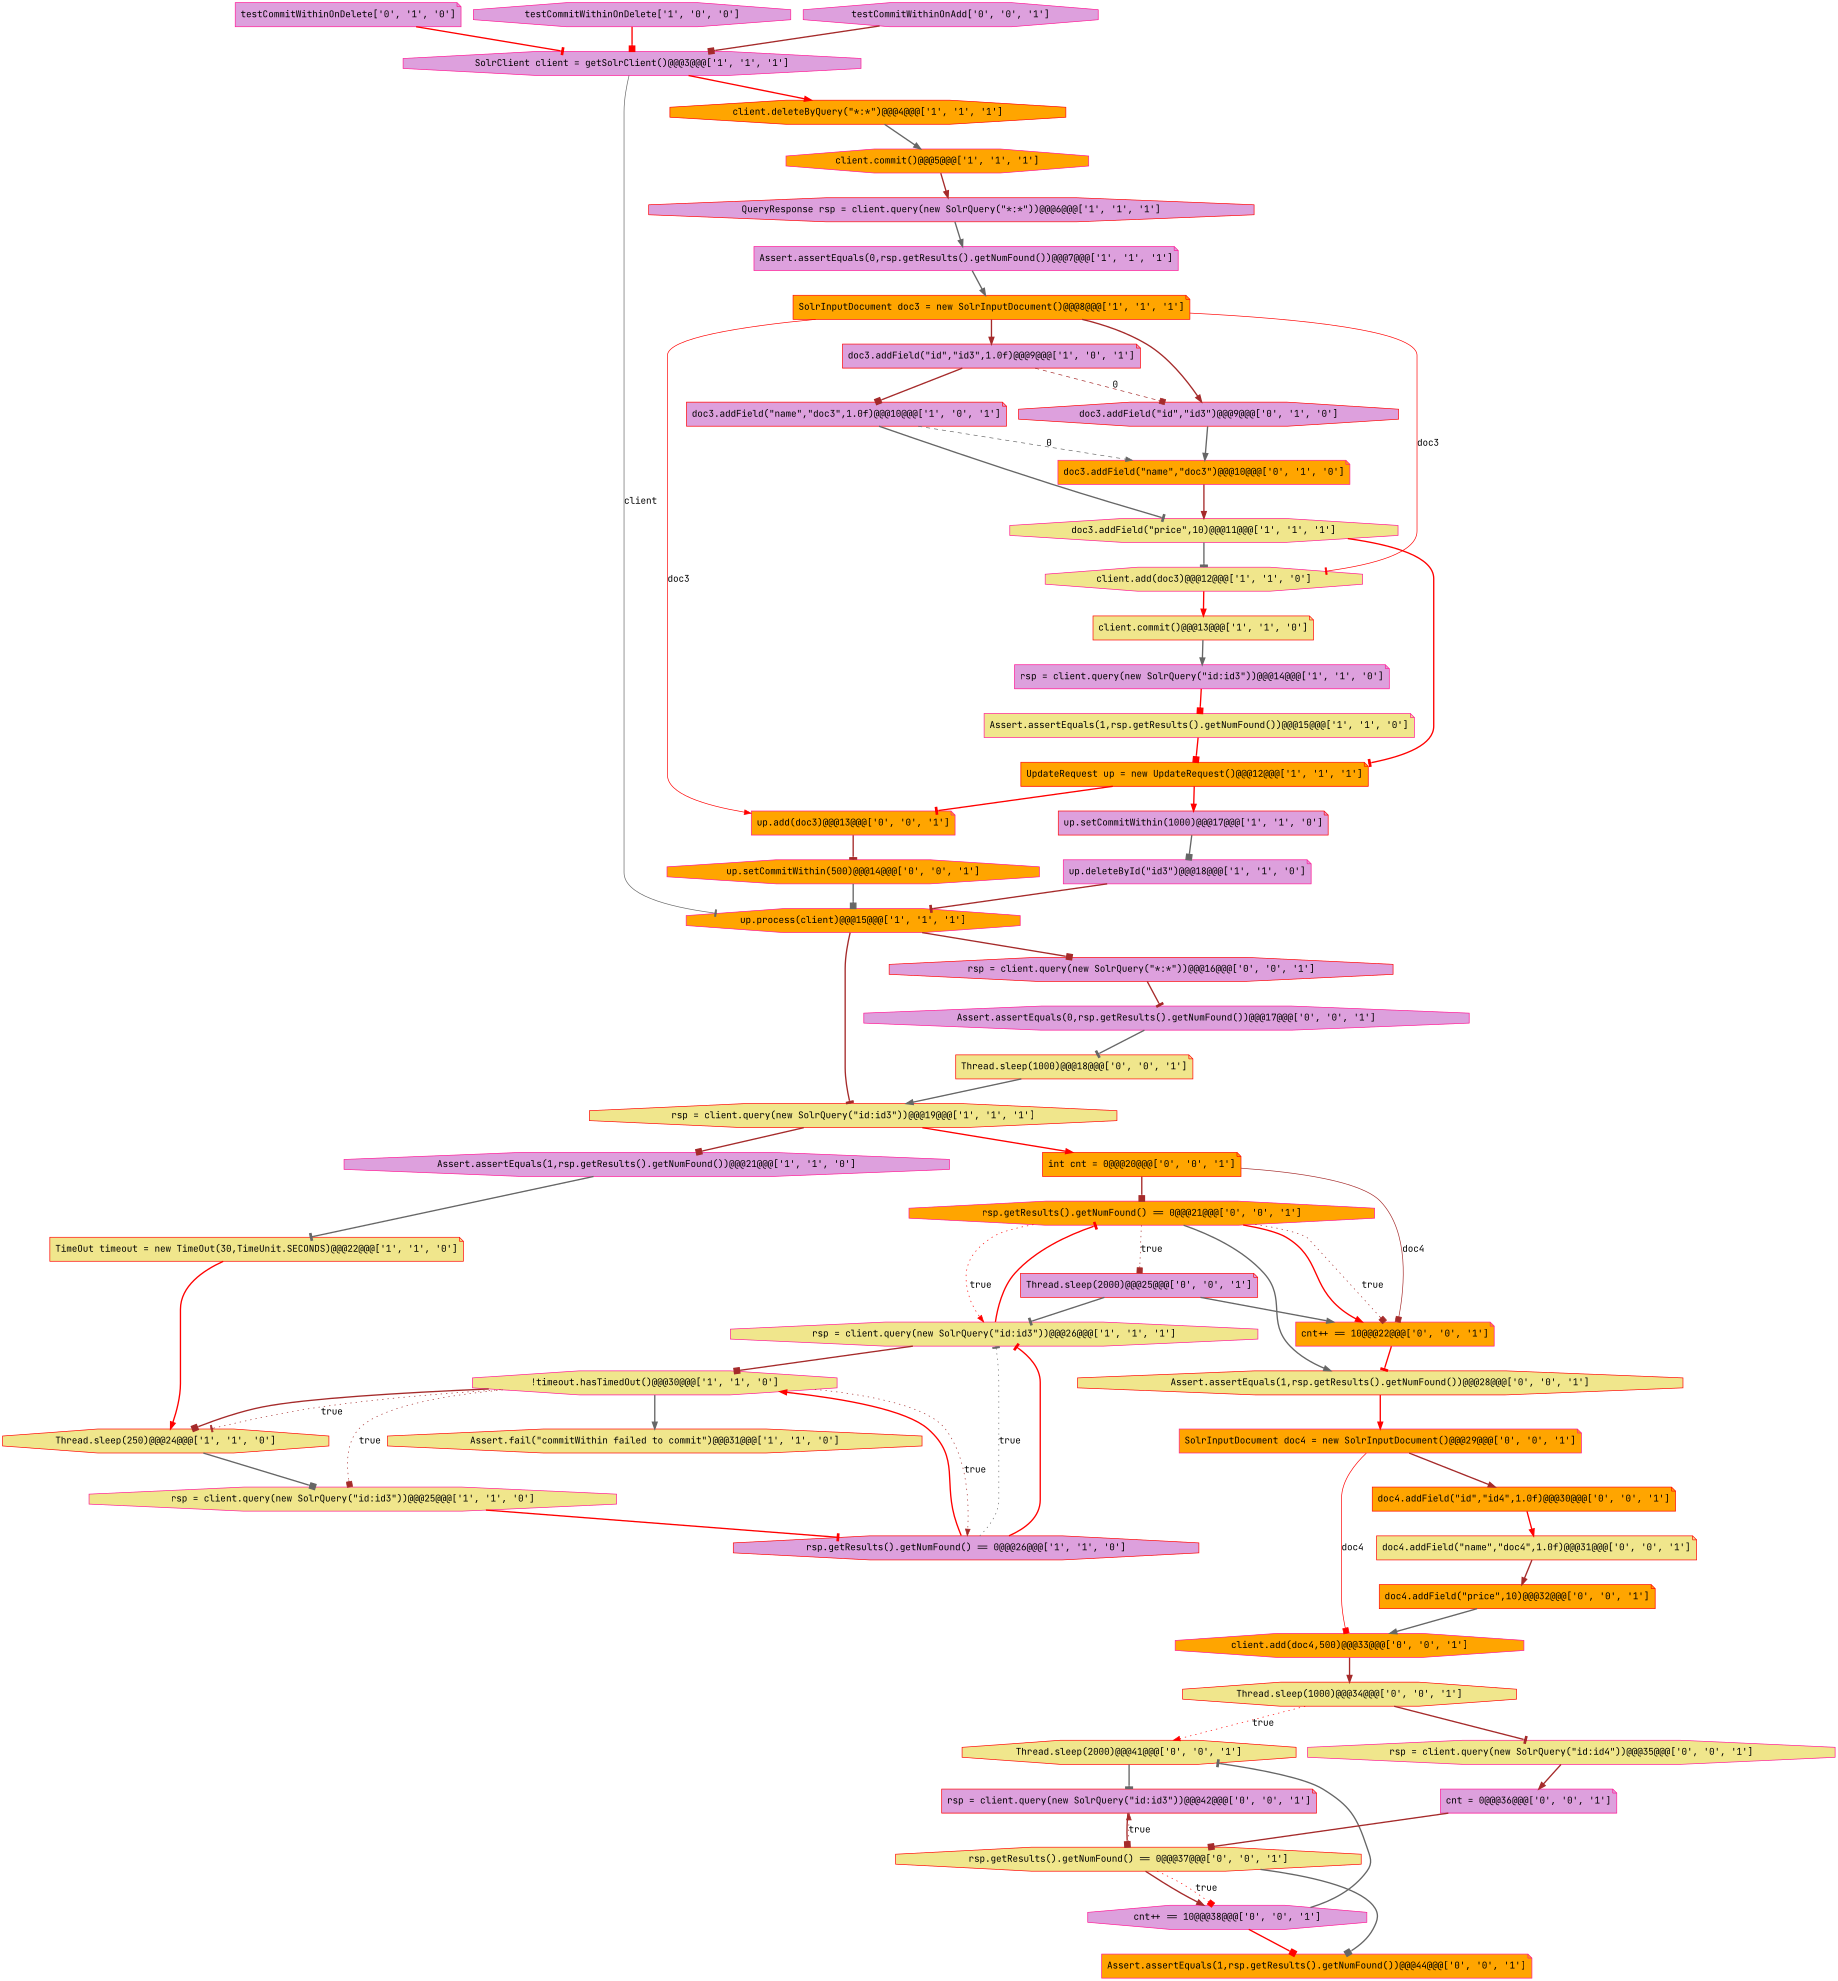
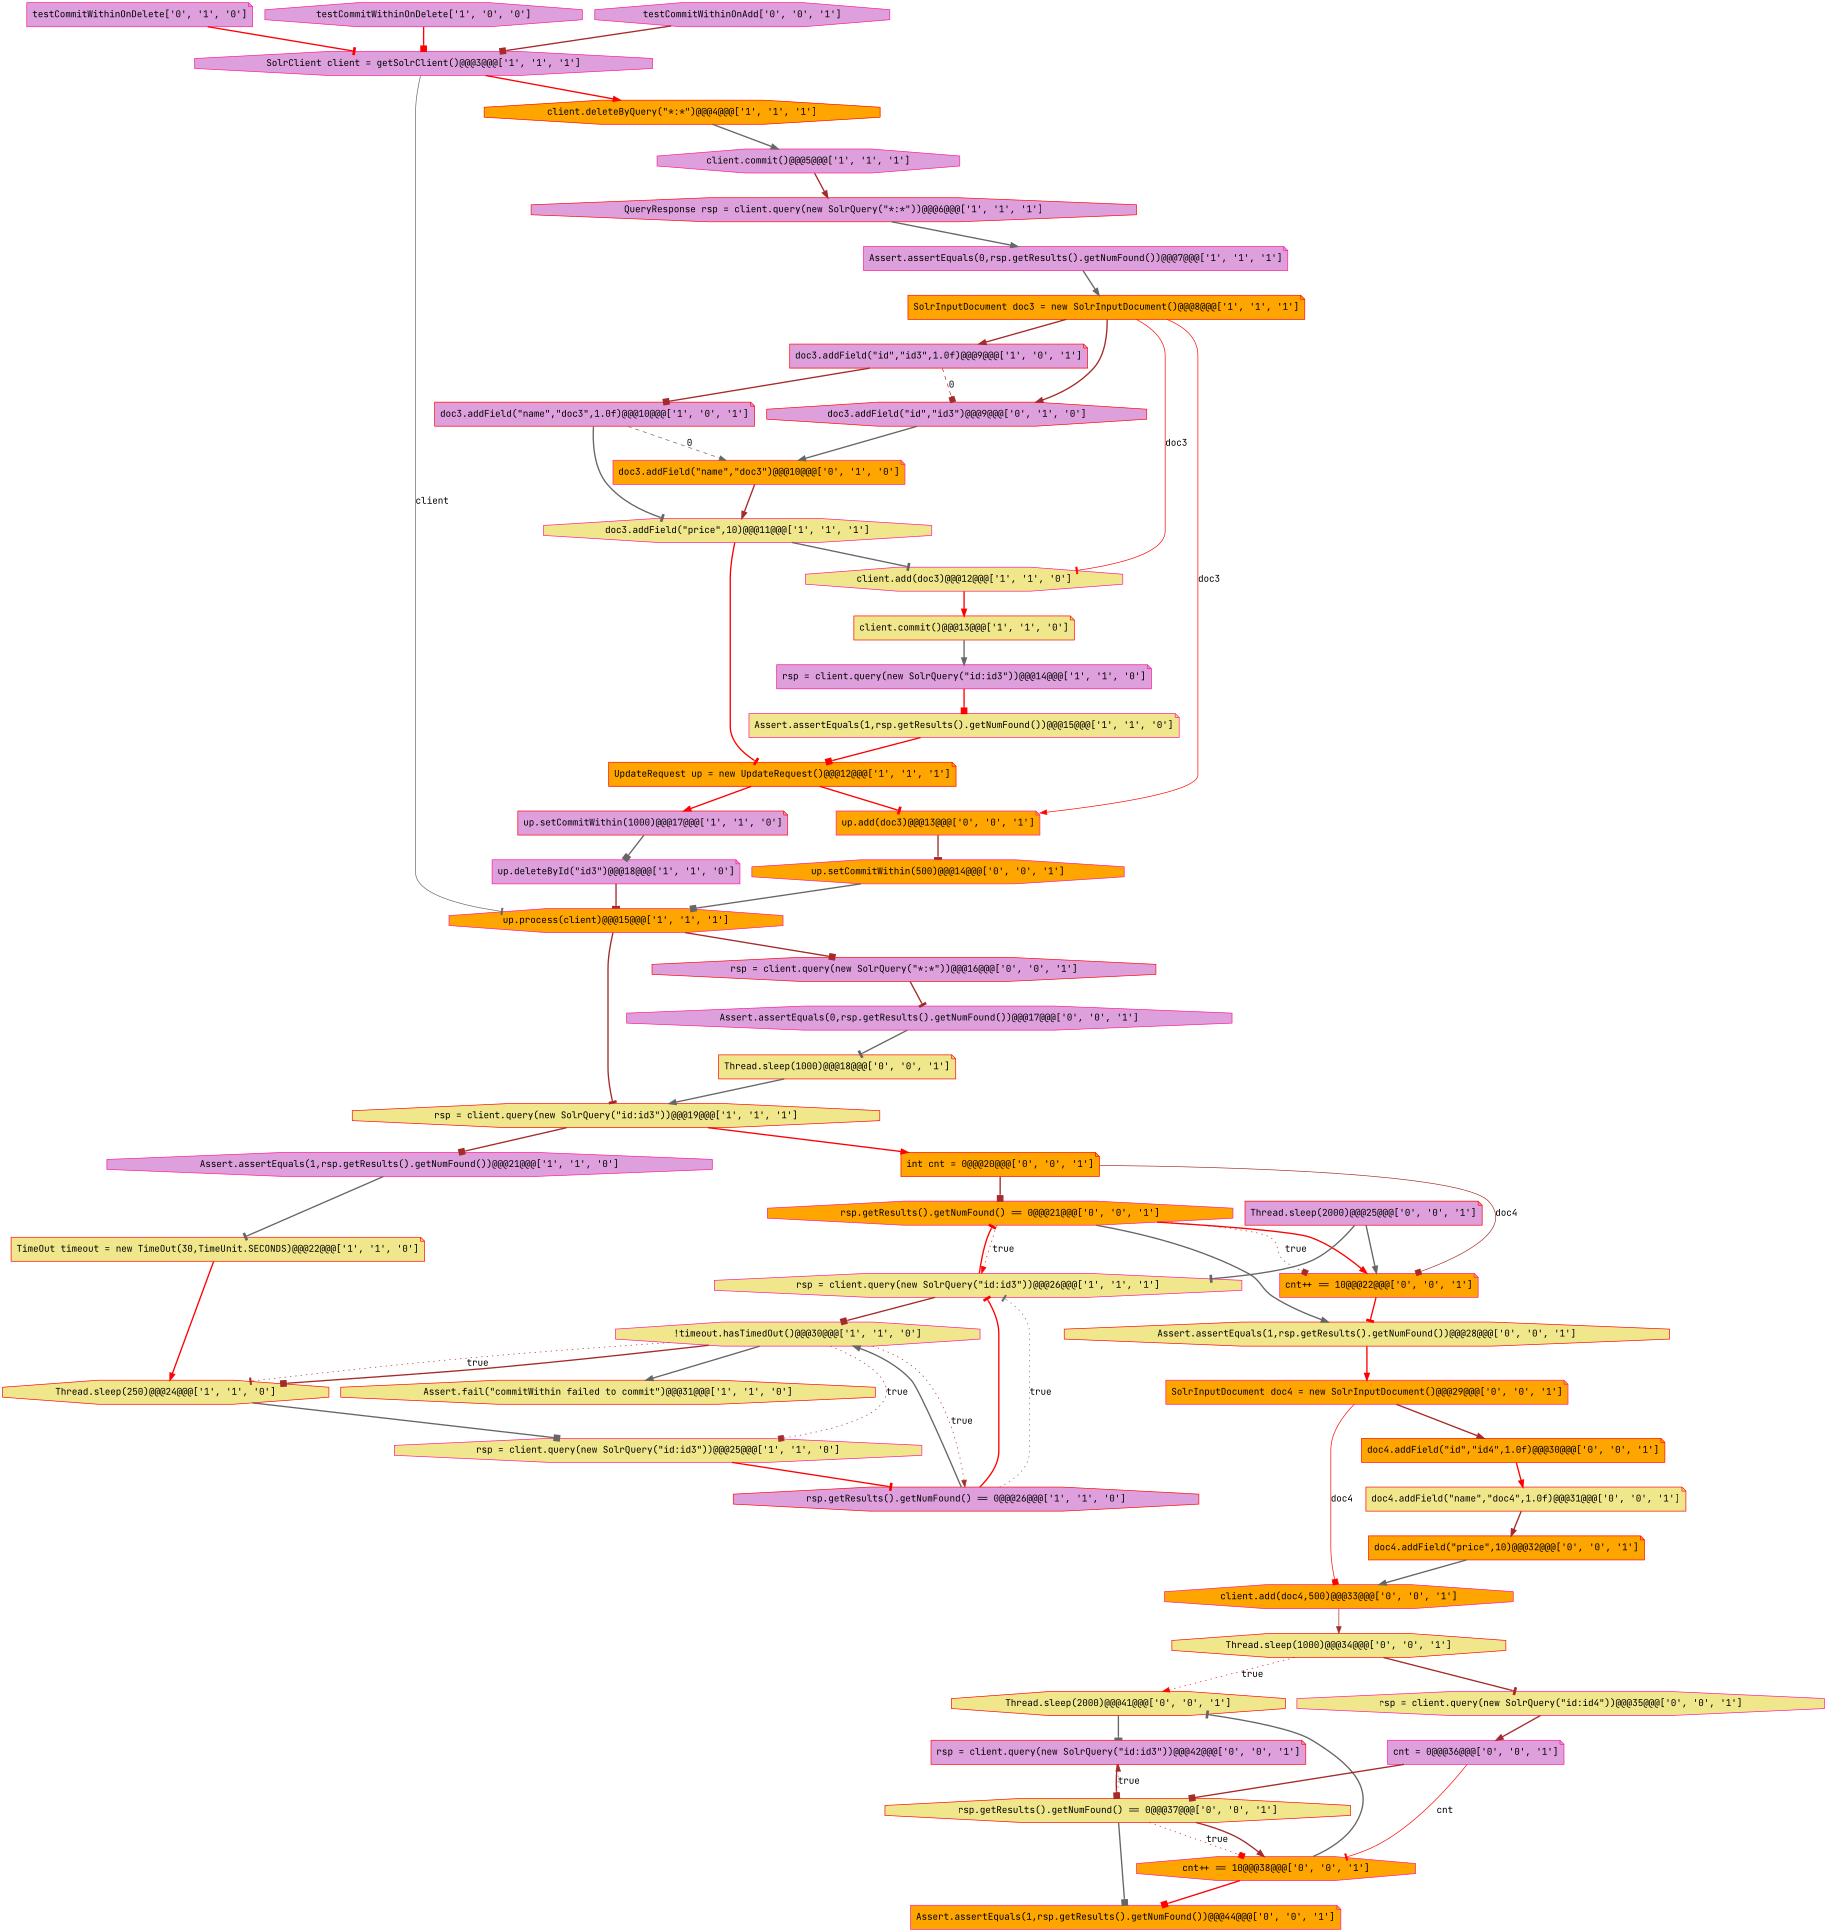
node "client.commit()@@@5@@@['1', '1', '1']": fillcolor orange -> plum
edge "rsp.getResults().getNumFound() == 0@@@21@@@['0', '0', '1']" -> "Thread.sleep(2000)@@@25@@@['0', '0', '1']": removed, label "true"
edge "rsp.getResults().getNumFound() == 0@@@26@@@['1', '1', '0']" -> "!timeout.hasTimedOut()@@@30@@@['1', '1', '0']": color red -> gray40
edge "client.add(doc4,500)@@@33@@@['0', '0', '1']" -> "Thread.sleep(1000)@@@34@@@['0', '0', '1']": style bold -> solid
edge "cnt = 0@@@36@@@['0', '0', '1']" -> "cnt++ == 10@@@38@@@['0', '0', '1']": added, label "cnt"
node "cnt++ == 10@@@38@@@['0', '0', '1']": fillcolor plum -> orange
